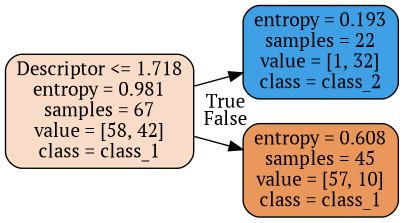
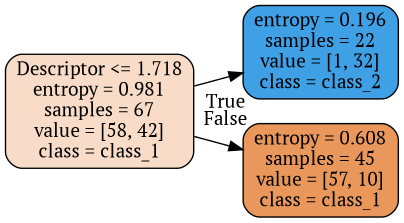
node "entropy = 0.193 samples = 22 value = [1, 32] class = class_2": label "entropy = 0.193 samples = 22 value = [1, 32] class = class_2" -> "entropy = 0.196 samples = 22 value = [1, 32] class = class_2"
